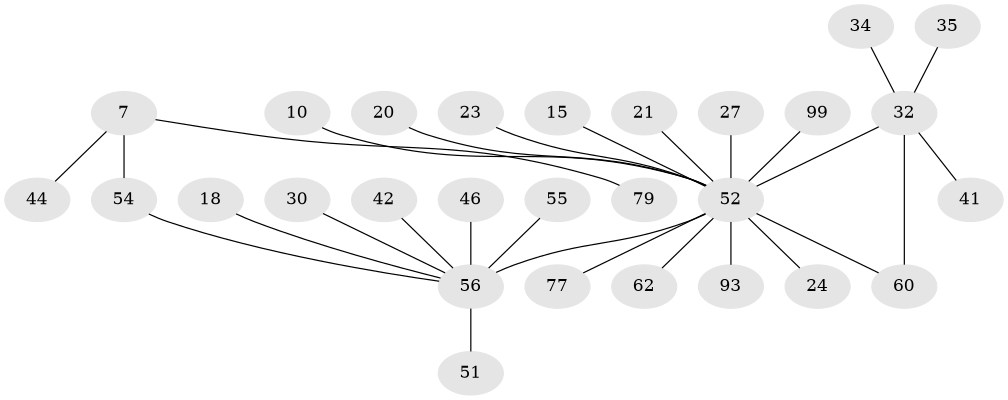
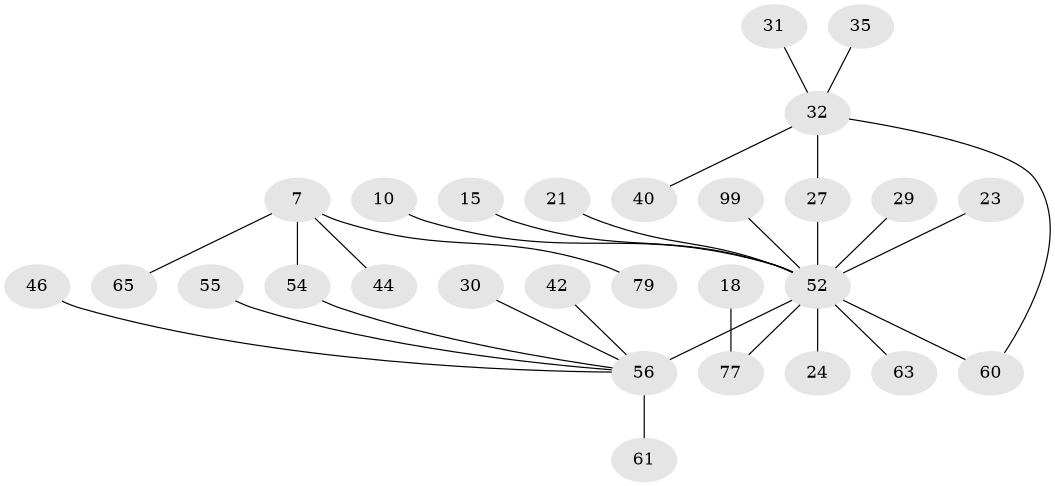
node "34": label "34" -> "31"
node "20": label "20" -> "29"
edge "32" -- "52": now "32" -- "27"
node "41": label "41" -> "40"
edge "18" -- "56": now "18" -- "77"
node "65": added
node "62": removed
node "93": label "93" -> "63"
node "51": label "51" -> "61"
